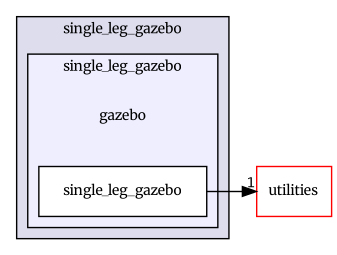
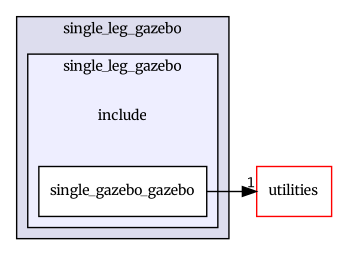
node "gazebo": label "gazebo" -> "include"
node "single_leg_gazebo": label "single_leg_gazebo" -> "single_gazebo_gazebo"
